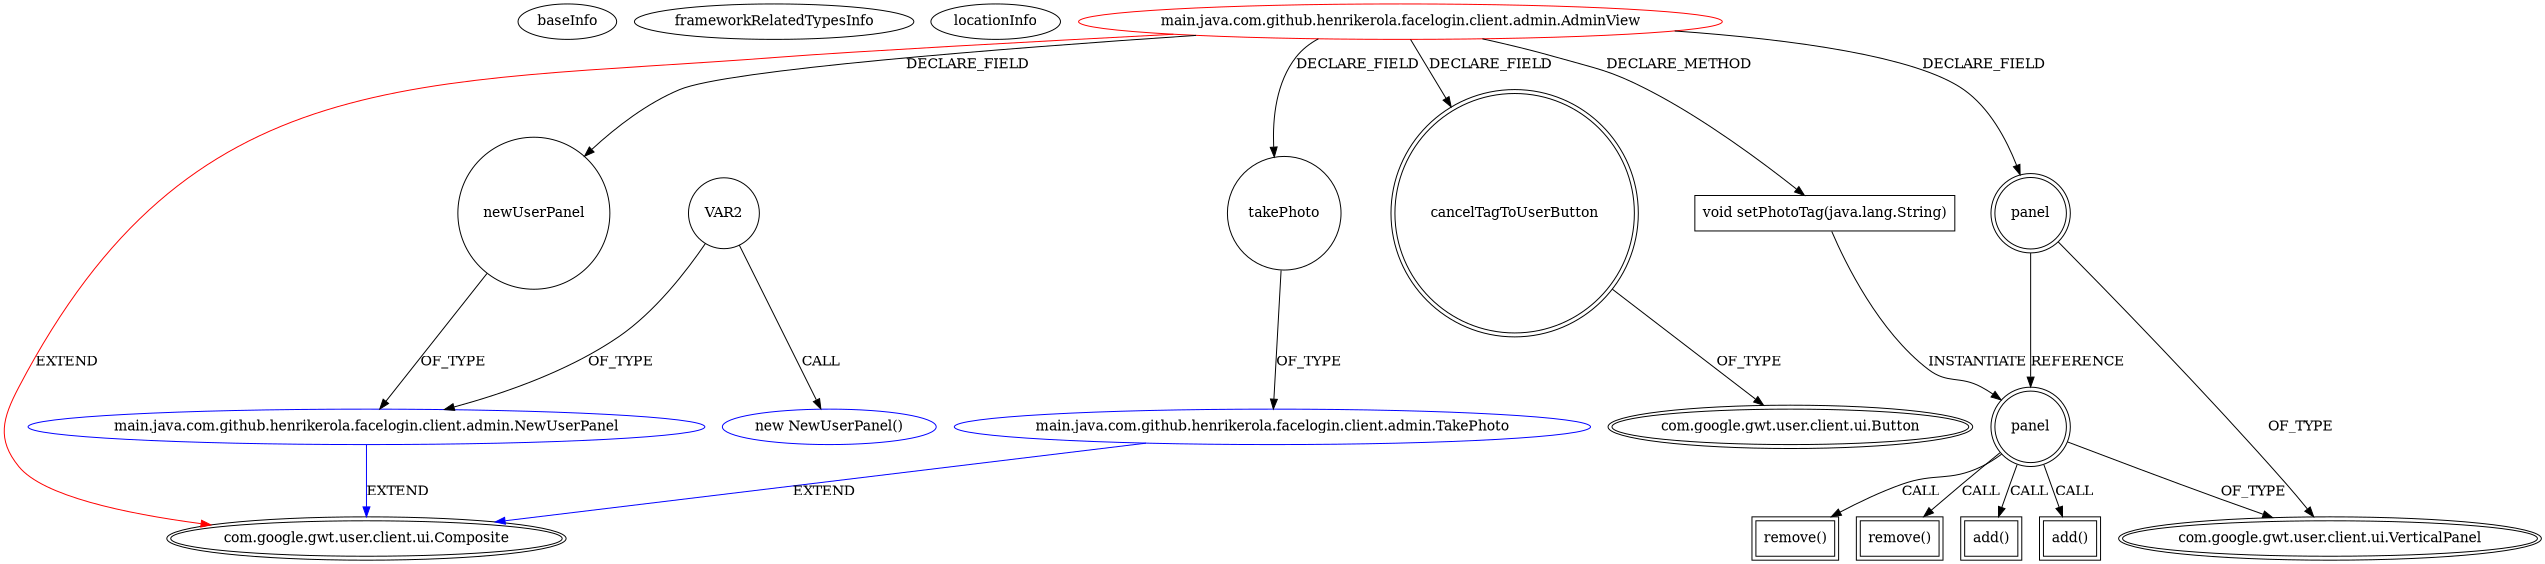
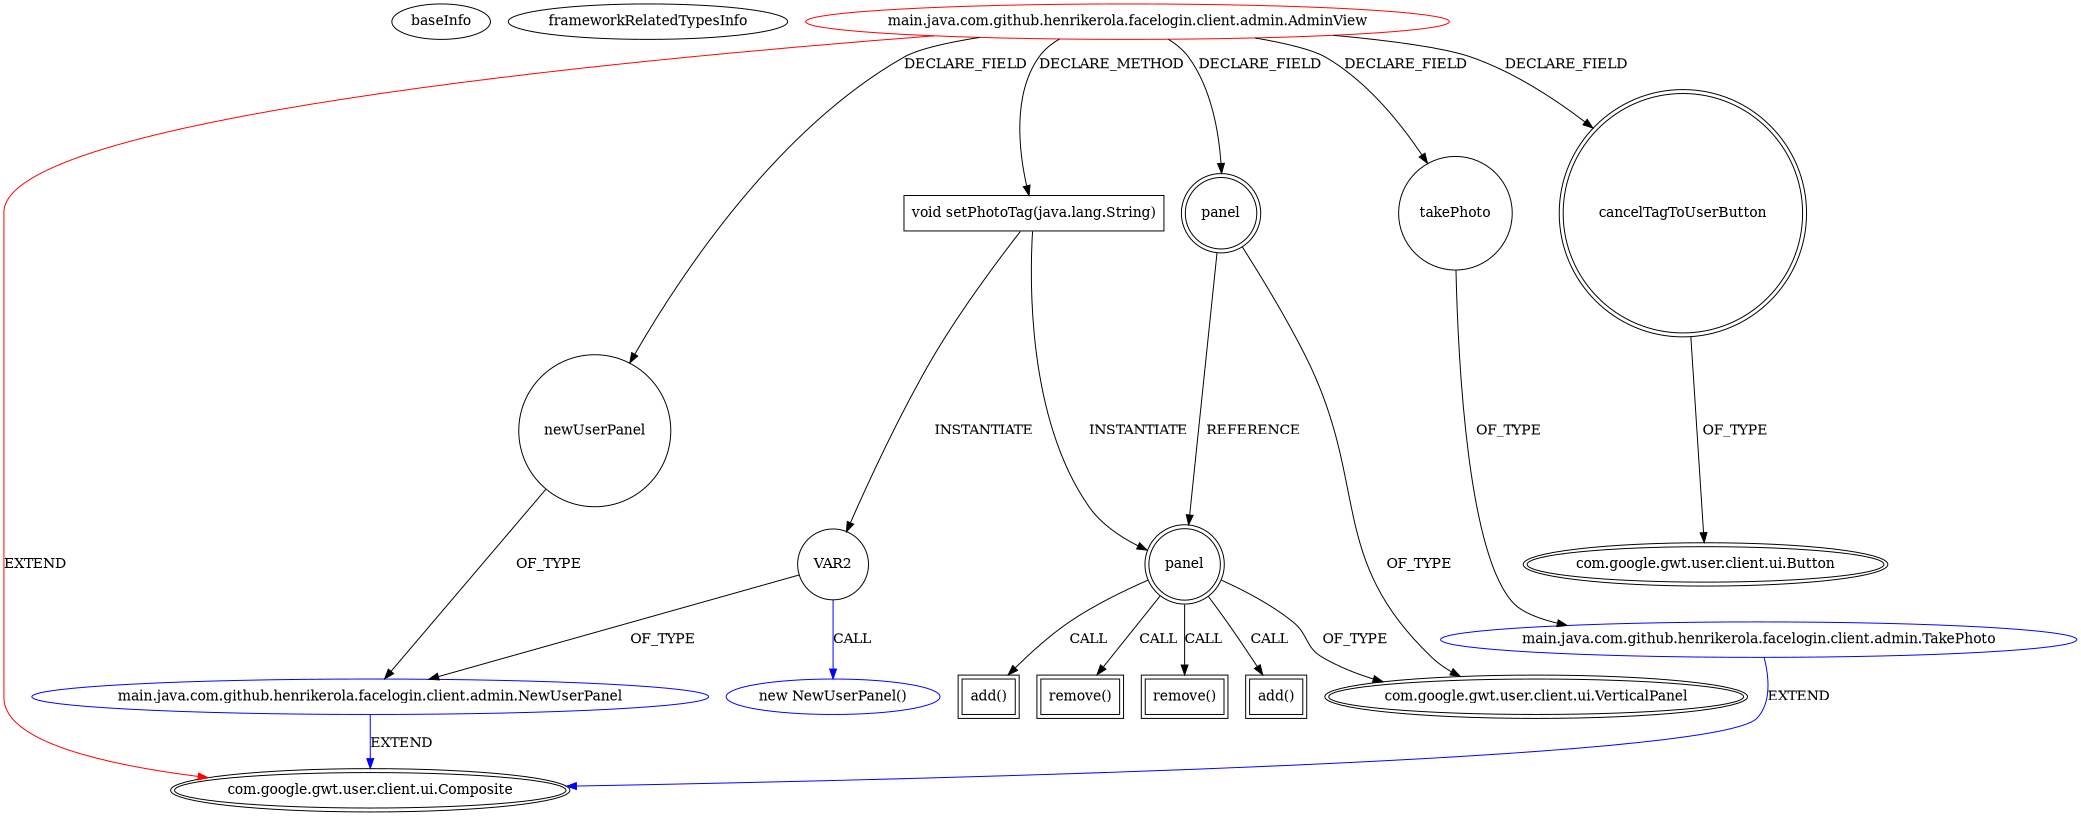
node "locationInfo": removed
edge "VAR2" -> "new NewUserPanel()": color black -> blue
edge "void setPhotoTag(java.lang.String)" -> "VAR2": added, label "INSTANTIATE"
